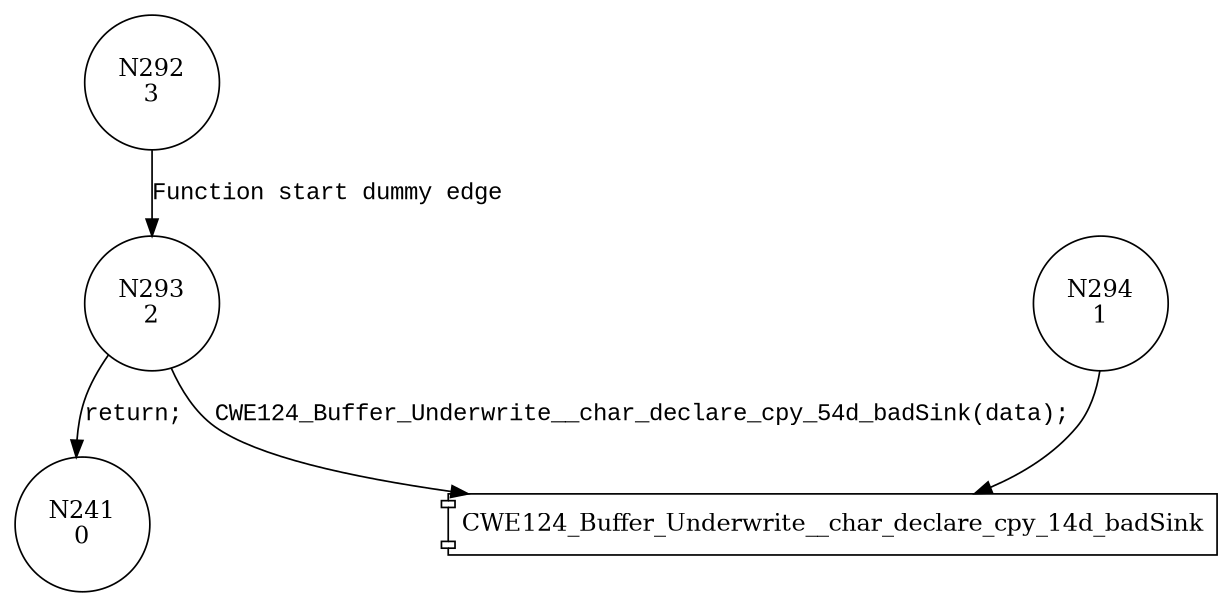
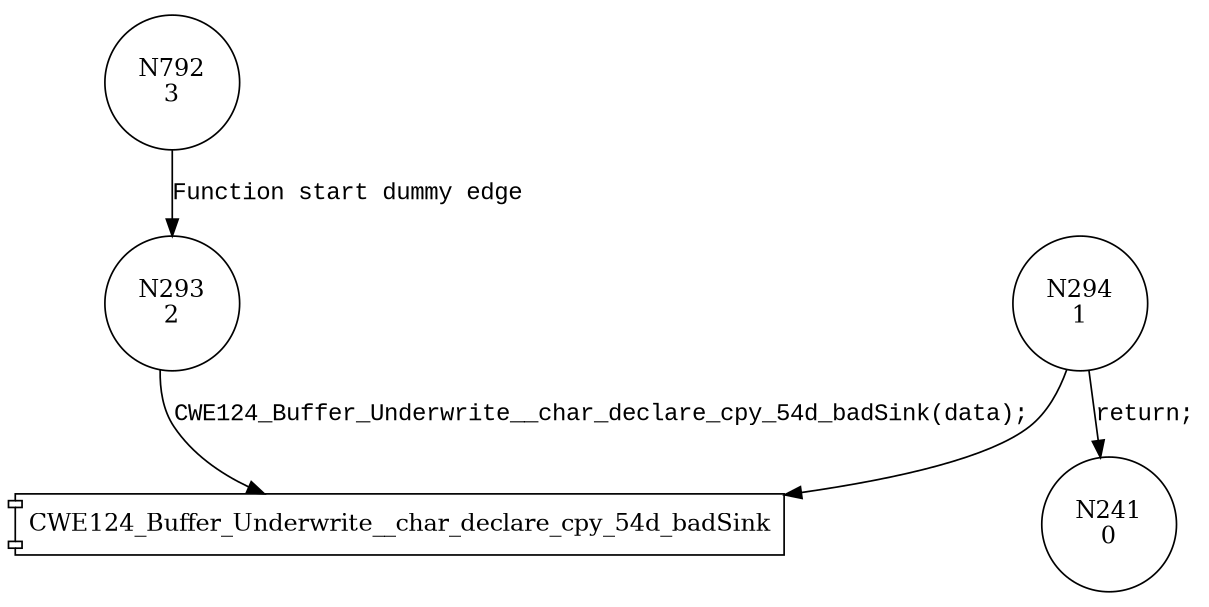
node "N292 3": label "N292 3" -> "N792 3"
edge "N293 2" -> "N241 0": now "N294 1" -> "N241 0"
node "CWE124_Buffer_Underwrite__char_declare_cpy_14d_badSink": label "CWE124_Buffer_Underwrite__char_declare_cpy_14d_badSink" -> "CWE124_Buffer_Underwrite__char_declare_cpy_54d_badSink"
